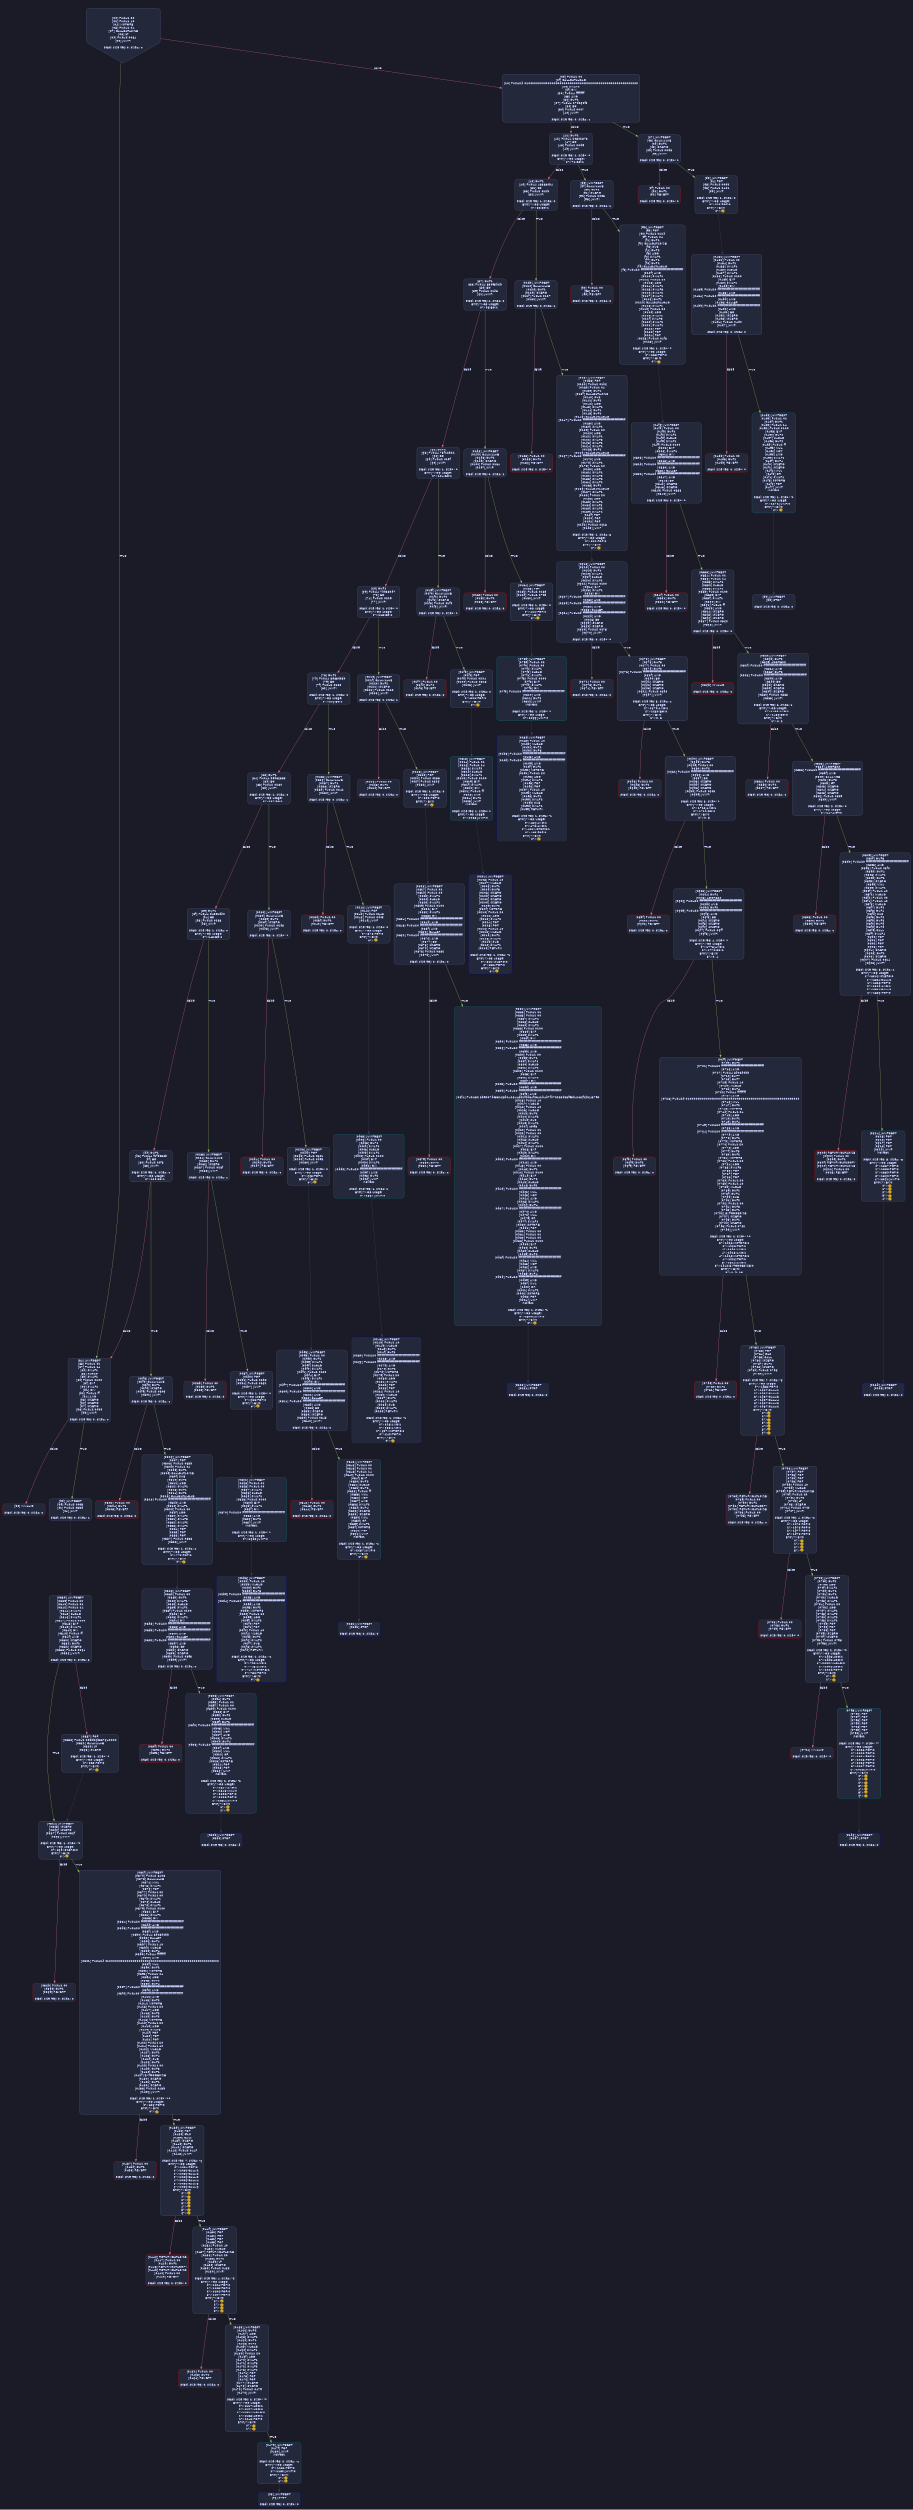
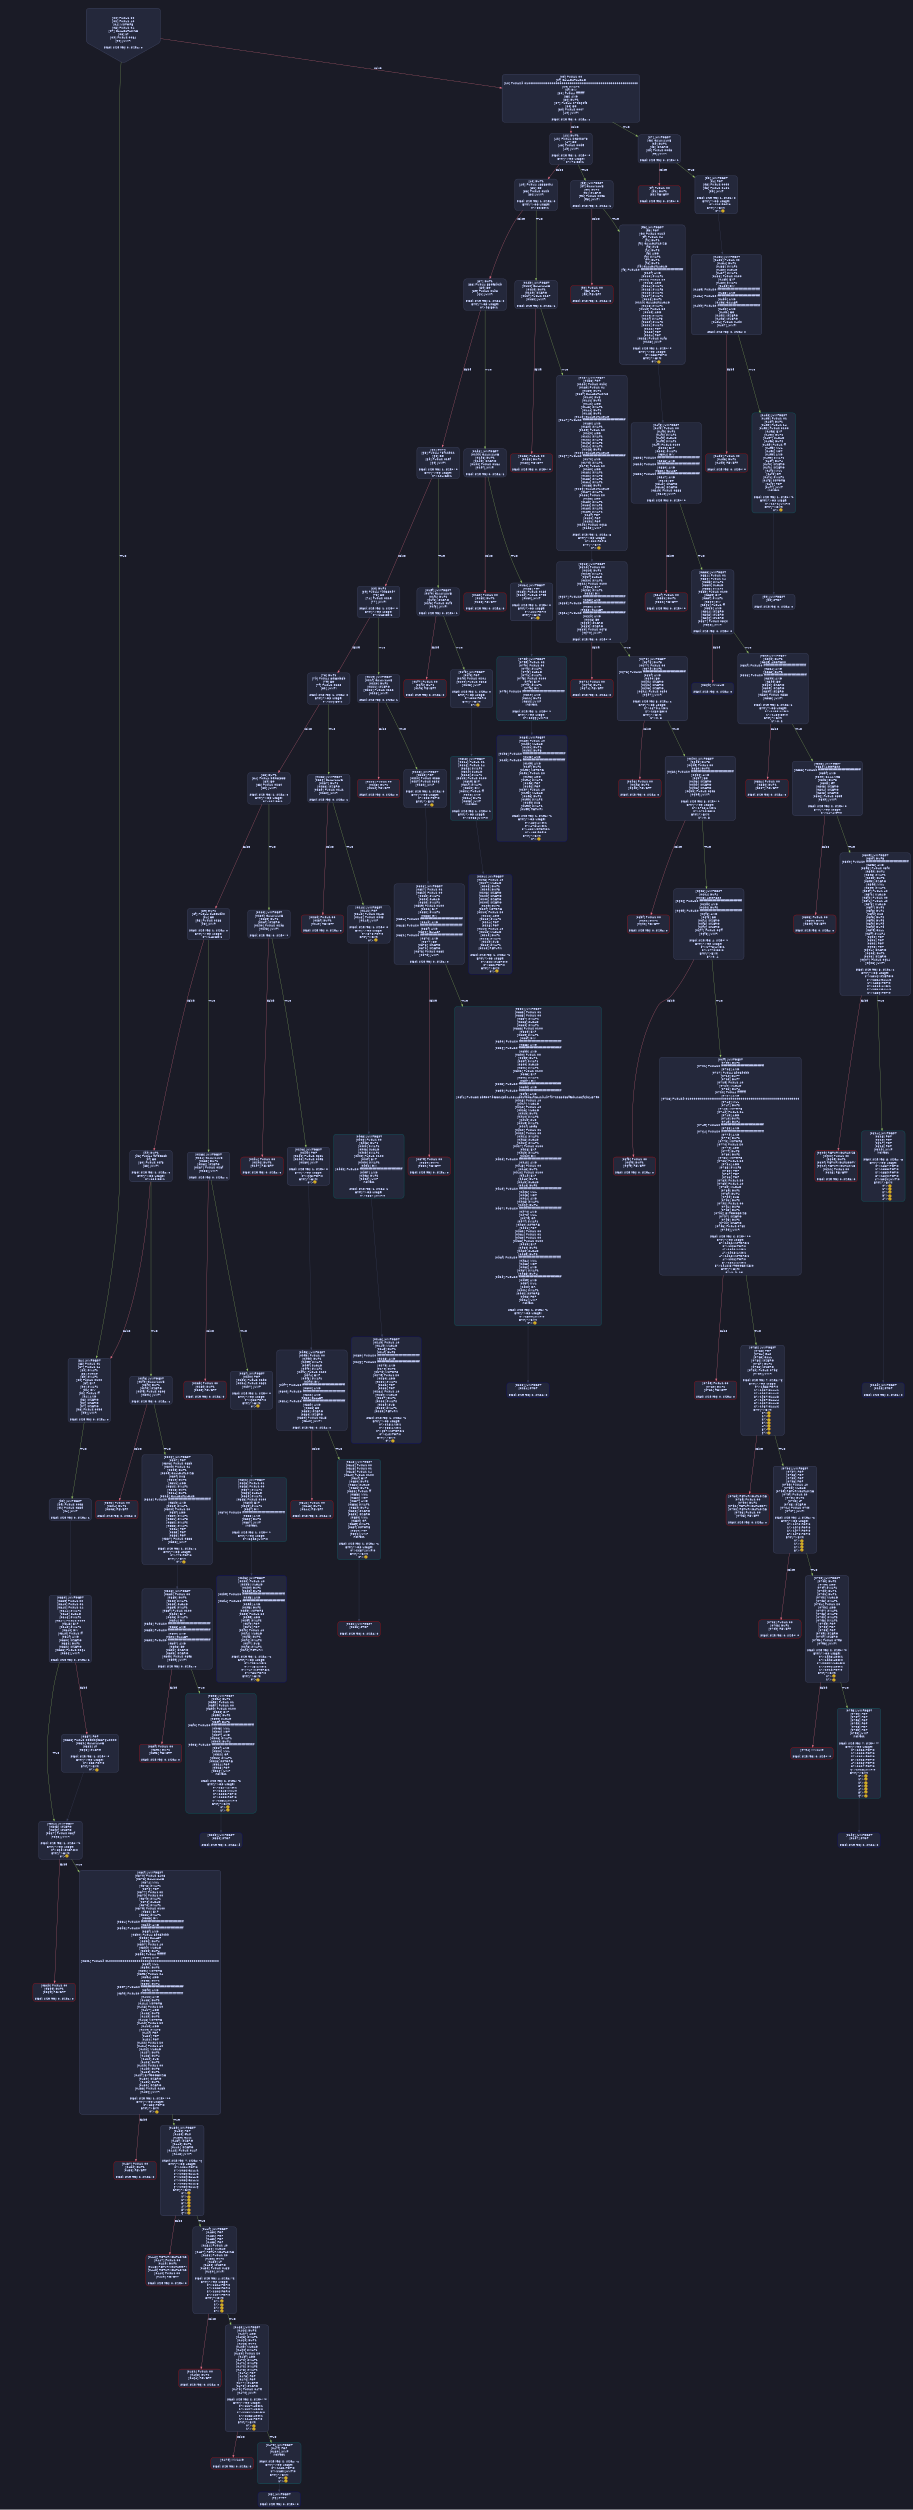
node "[056b] INVALID Stack size req: 0, sizeΔ: 0": color red -> darkblue
node "[bc] INVALID Stack size req: 0, sizeΔ: 0": removed
node "[02a1] JUMPDEST [02a2] STOP Stack size req: 0, sizeΔ: 0": color darkblue -> red
node "[047d] INVALID Stack size req: 0, sizeΔ: 0": added
